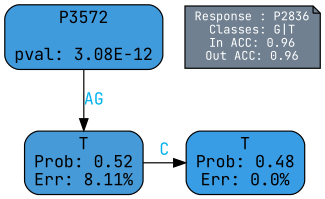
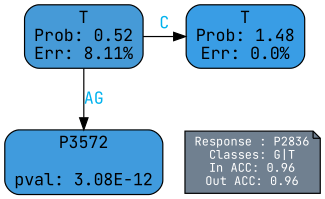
edge "P3572 pval: 3.08E-12" -> "T Prob: 0.52 Err: 8.11%": reversed
node "T Prob: 0.48 Err: 0.0%": label "T Prob: 0.48 Err: 0.0%" -> "T Prob: 1.48 Err: 0.0%"
